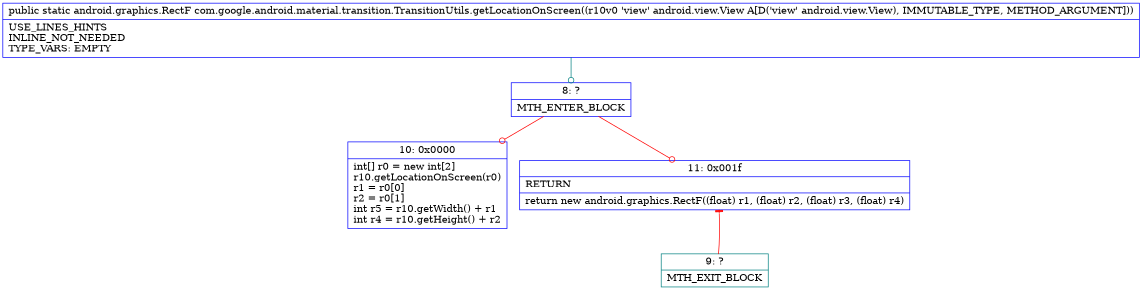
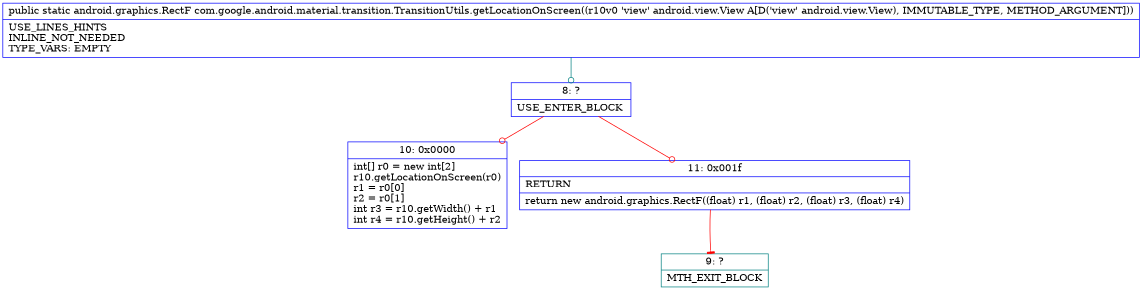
node "8: ?": text "MTH_ENTER_BLOCK" -> "USE_ENTER_BLOCK"
node "10: 0x0000": text "int r5 = r10.getWidth() + r1" -> "int r3 = r10.getWidth() + r1"
edge "9: ?" -> "11: 0x001f": reversed
